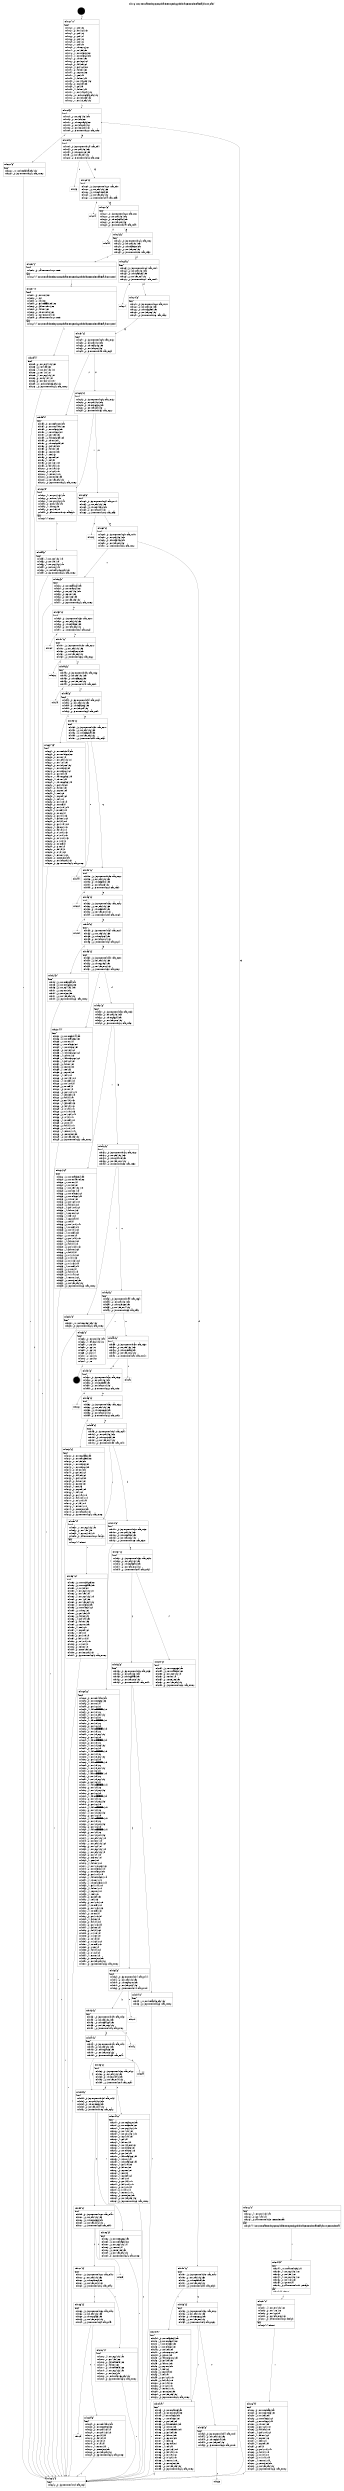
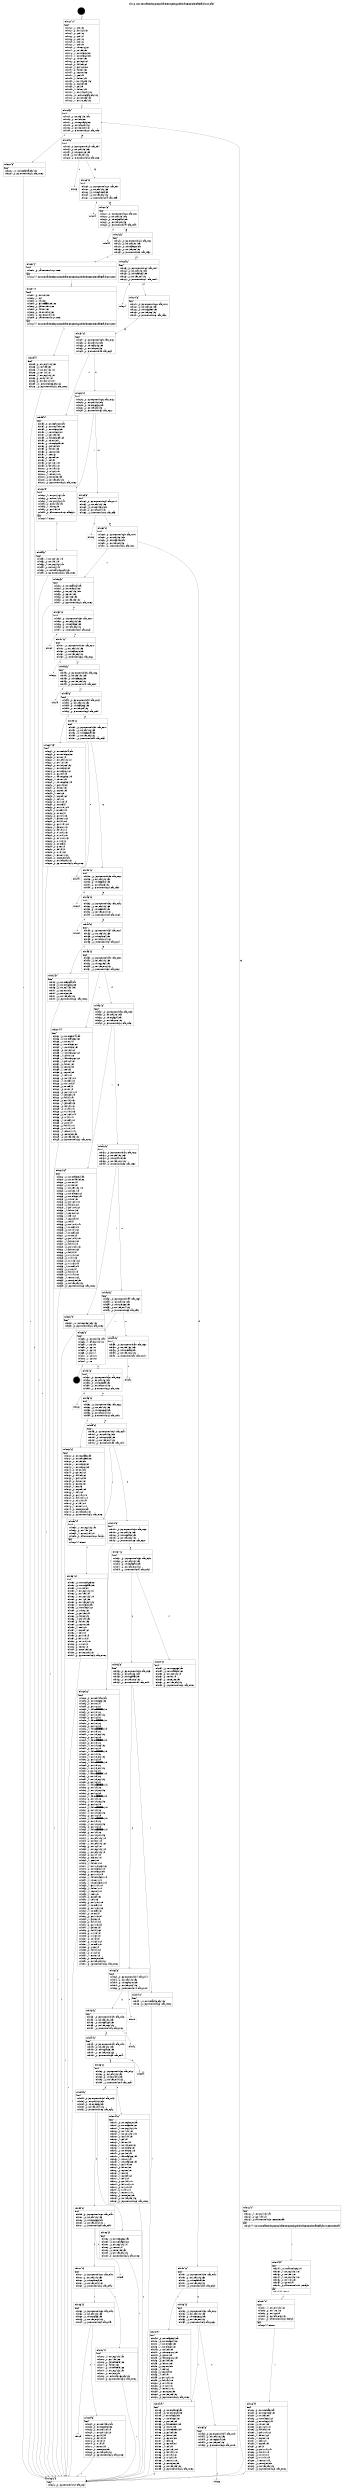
edge "0x401aab [28]" -> "0x401ac7 [28]": now "0x4026f3 [18]" -> "0x401ac7 [28]"
edge "0x401ba7 [28]" -> "0x401bdf [28]": now "0x401ba7 [28]" -> "0x401bc3 [28]"
